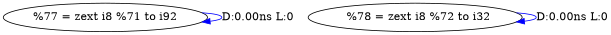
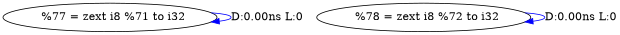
node "%77 = zext i8 %71 to i92": label "%77 = zext i8 %71 to i92" -> "%77 = zext i8 %71 to i32"
